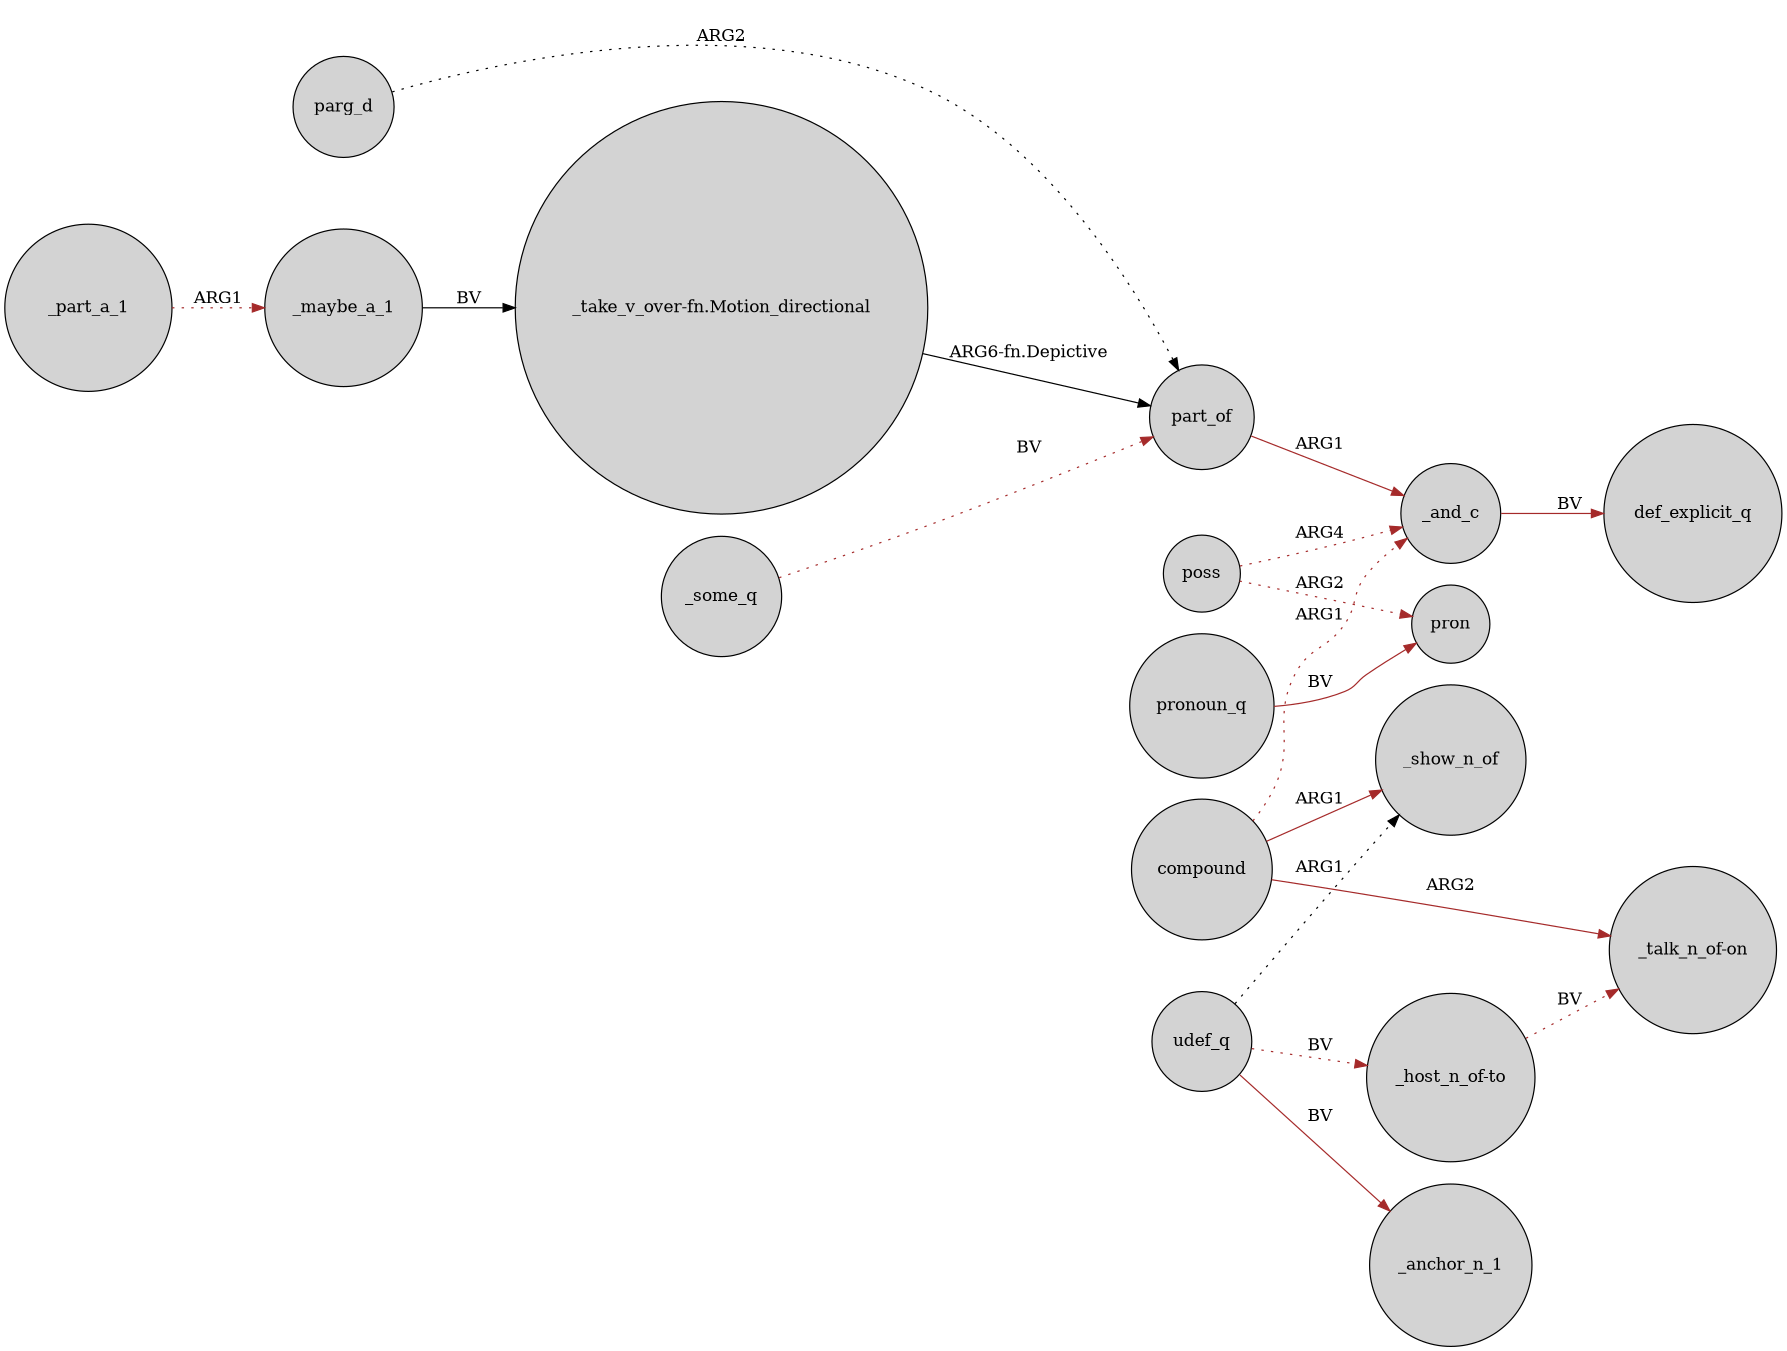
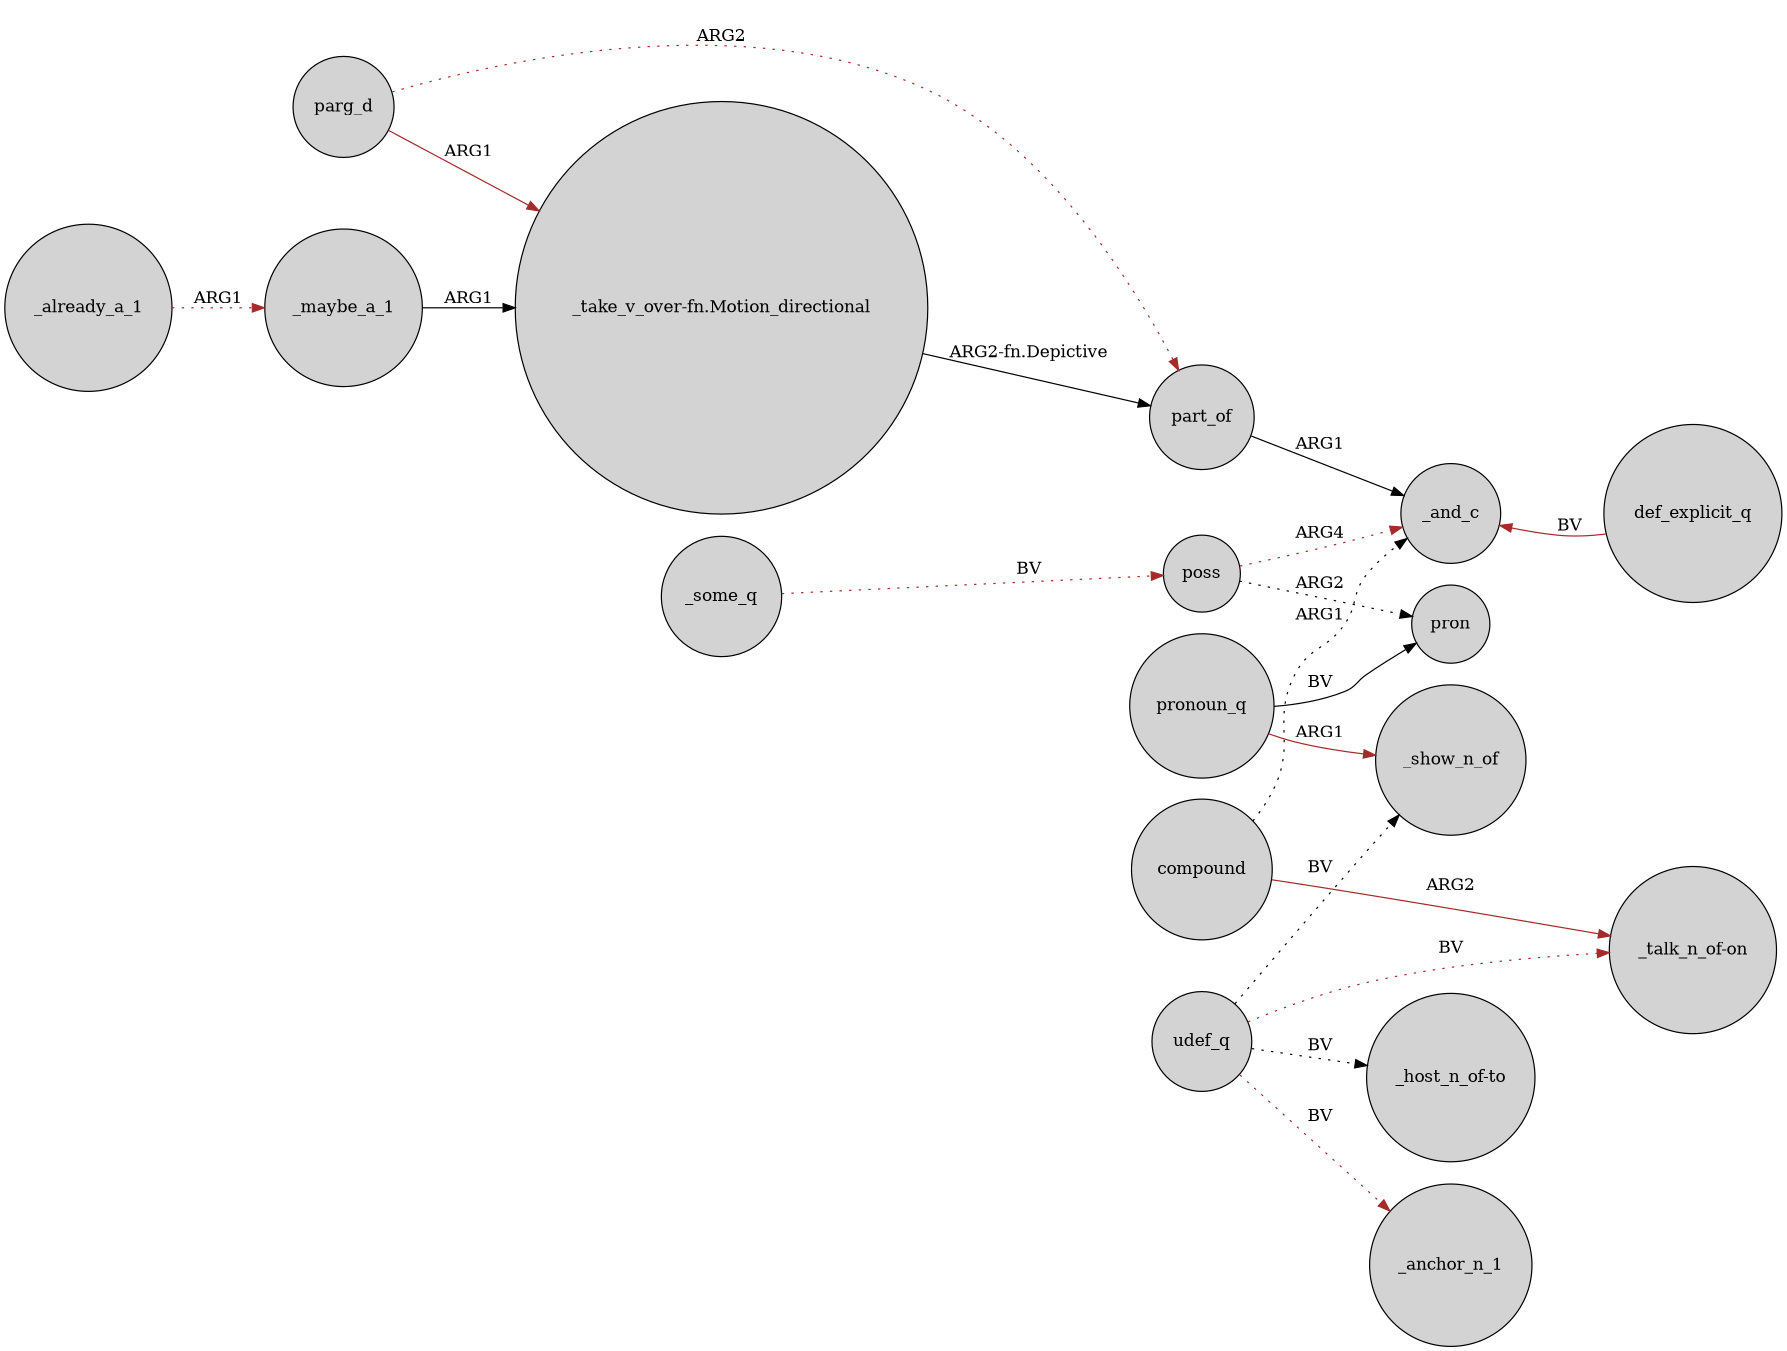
edge "parg_d" -> "part_of": color black -> brown
edge "parg_d" -> "_take_v_over-fn.Motion_directional": added, label "ARG1"
edge "_maybe_a_1" -> "_take_v_over-fn.Motion_directional": label "BV" -> "ARG1"
node "_part_a_1": label "_part_a_1" -> "_already_a_1"
edge "_take_v_over-fn.Motion_directional" -> "part_of": label "ARG6-fn.Depictive" -> "ARG2-fn.Depictive"
edge "part_of" -> "_and_c": color brown -> black
edge "_some_q" -> "part_of": now "_some_q" -> "poss"
edge "_and_c" -> "def_explicit_q": reversed
edge "poss" -> "pron": color brown -> black
edge "compound" -> "_and_c": color brown -> black
edge "pronoun_q" -> "pron": color brown -> black
edge "compound" -> "_show_n_of": now "pronoun_q" -> "_show_n_of"
edge "udef_q" -> "_show_n_of": label "ARG1" -> "BV"
edge "_host_n_of-to" -> "_talk_n_of-on": now "udef_q" -> "_talk_n_of-on"
edge "udef_q" -> "_host_n_of-to": color brown -> black
edge "udef_q" -> "_anchor_n_1": style solid -> dotted
